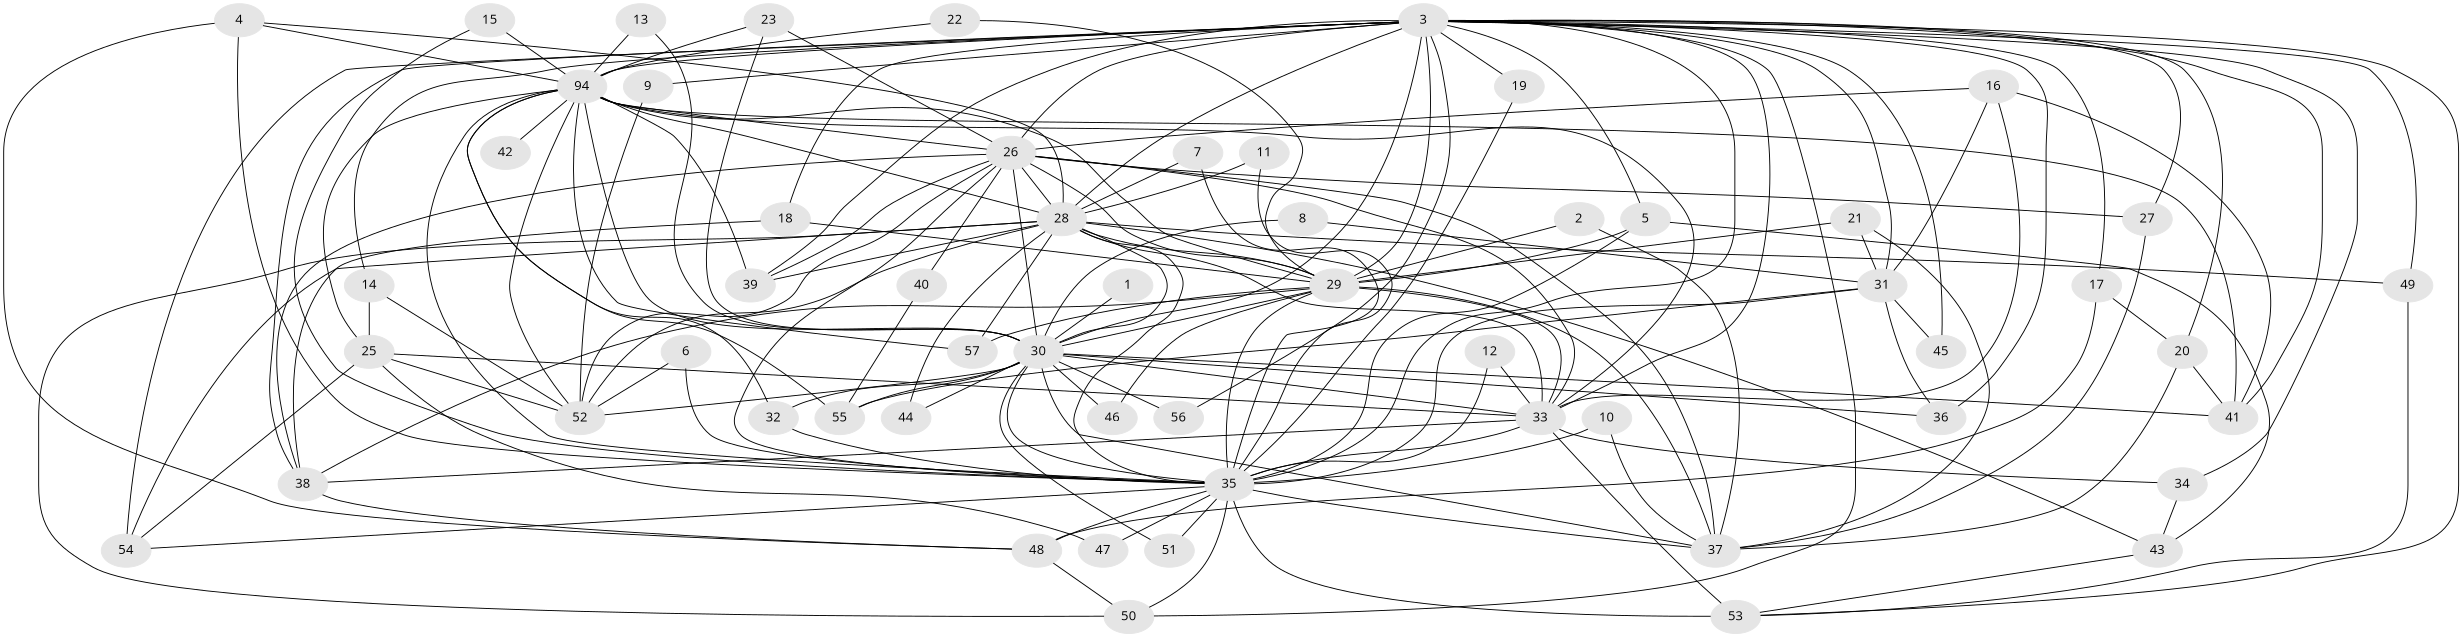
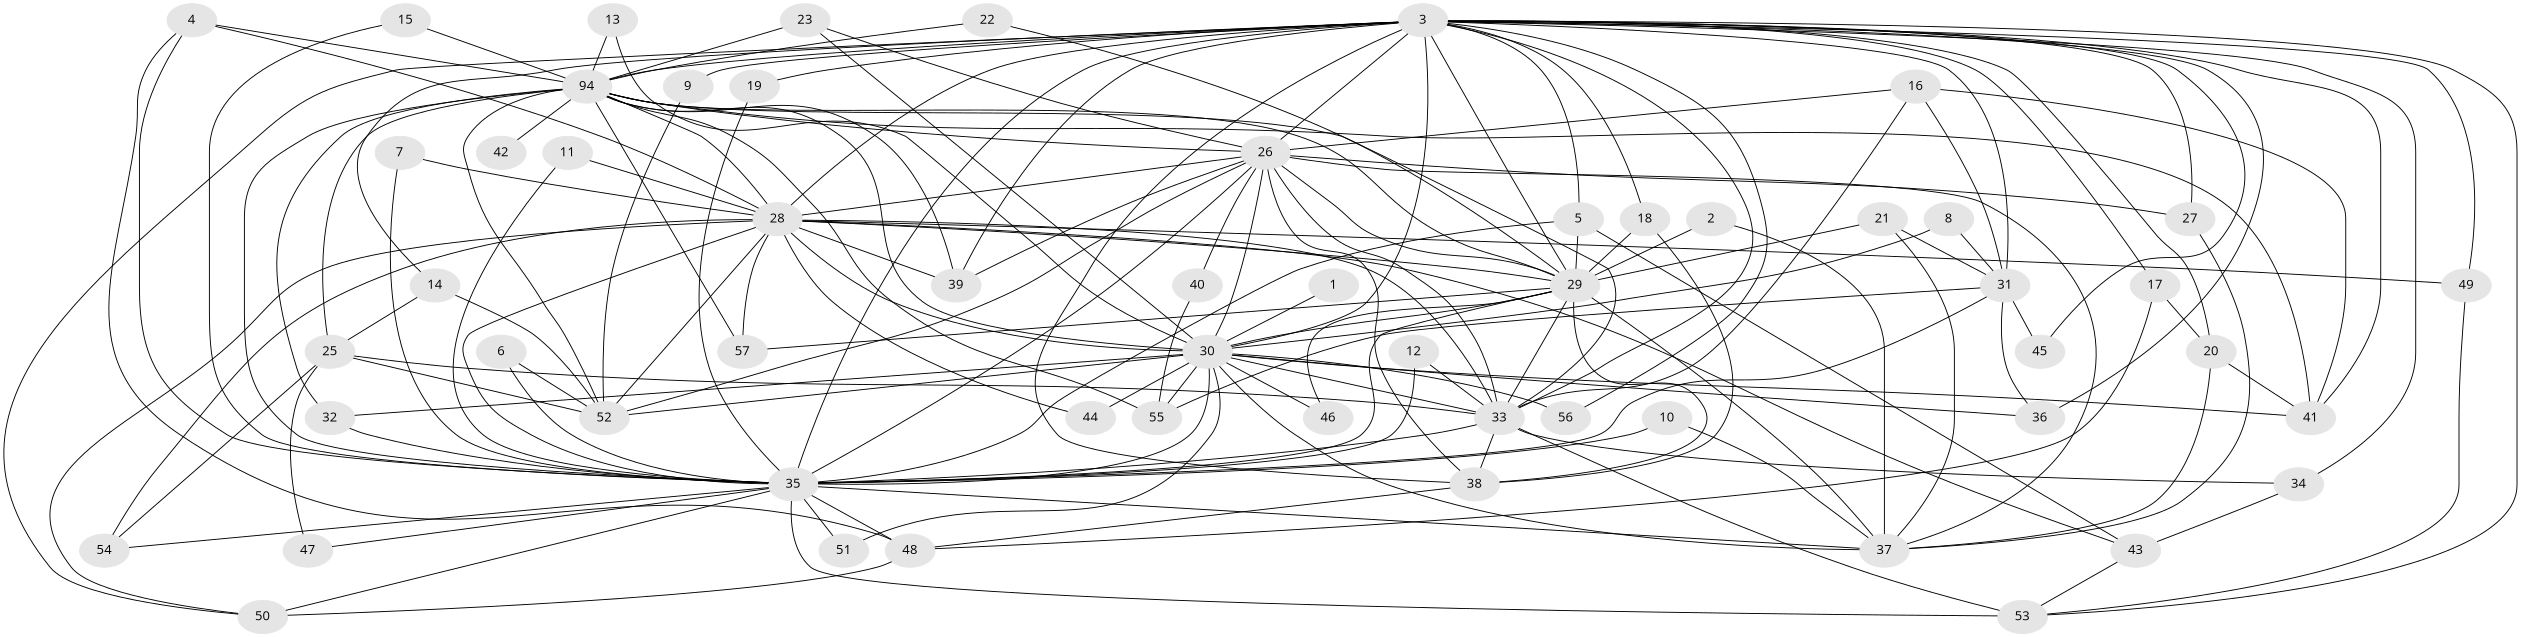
edge "3" -- "54": removed
